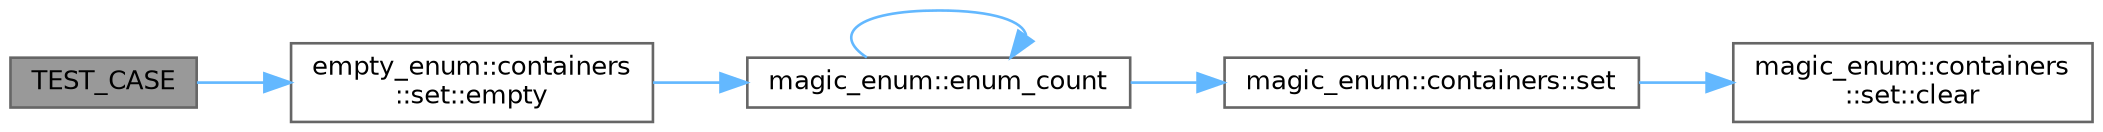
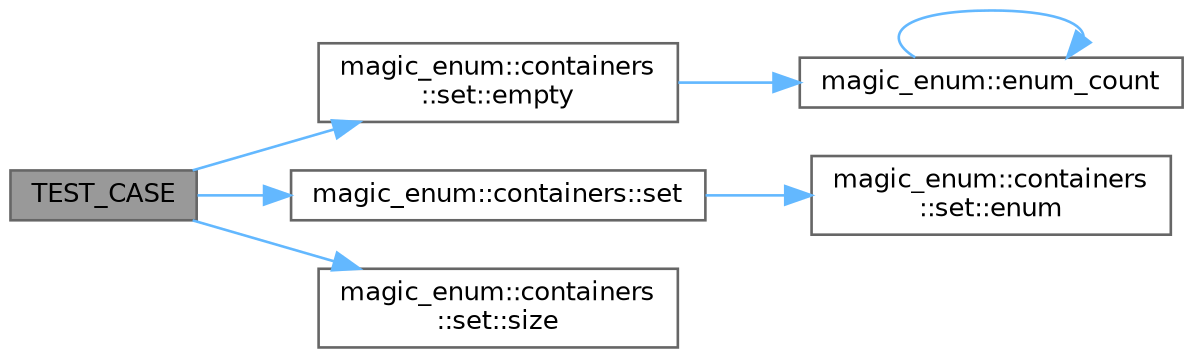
node "empty_enum::containers ::set::empty": label "empty_enum::containers ::set::empty" -> "magic_enum::containers ::set::empty"
edge "magic_enum::enum_count" -> "magic_enum::containers::set": now "TEST_CASE" -> "magic_enum::containers::set"
node "magic_enum::containers ::set::clear": label "magic_enum::containers ::set::clear" -> "magic_enum::containers ::set::enum"
node "magic_enum::containers ::set::size": added
